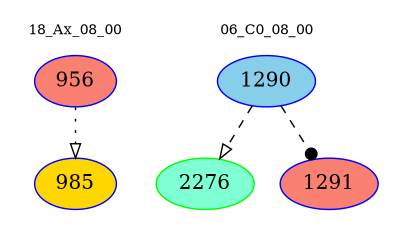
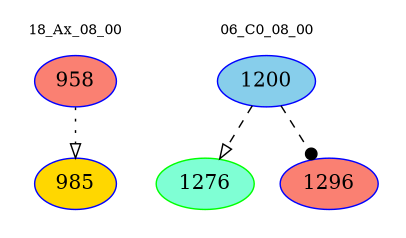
node "956": label "956" -> "958"
node "1290": label "1290" -> "1200"
node "2276": label "2276" -> "1276"
node "1291": label "1291" -> "1296"
